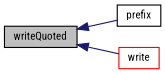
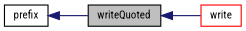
edge "prefix" -> "writeQuoted": reversed
